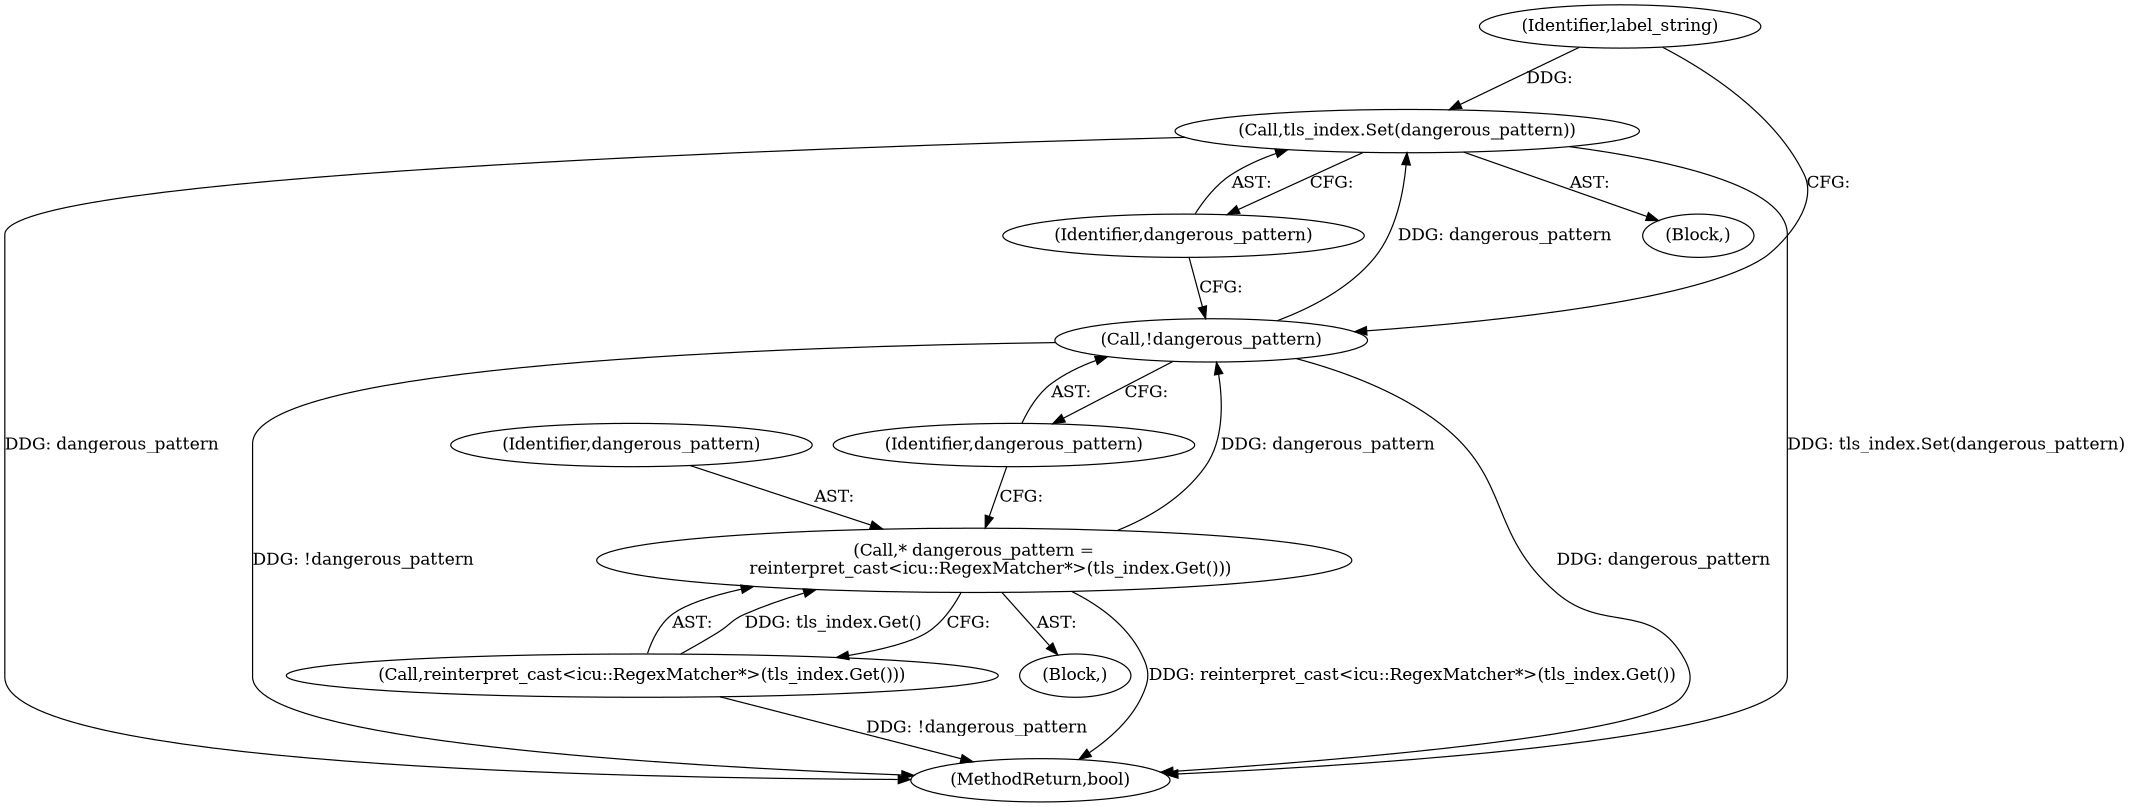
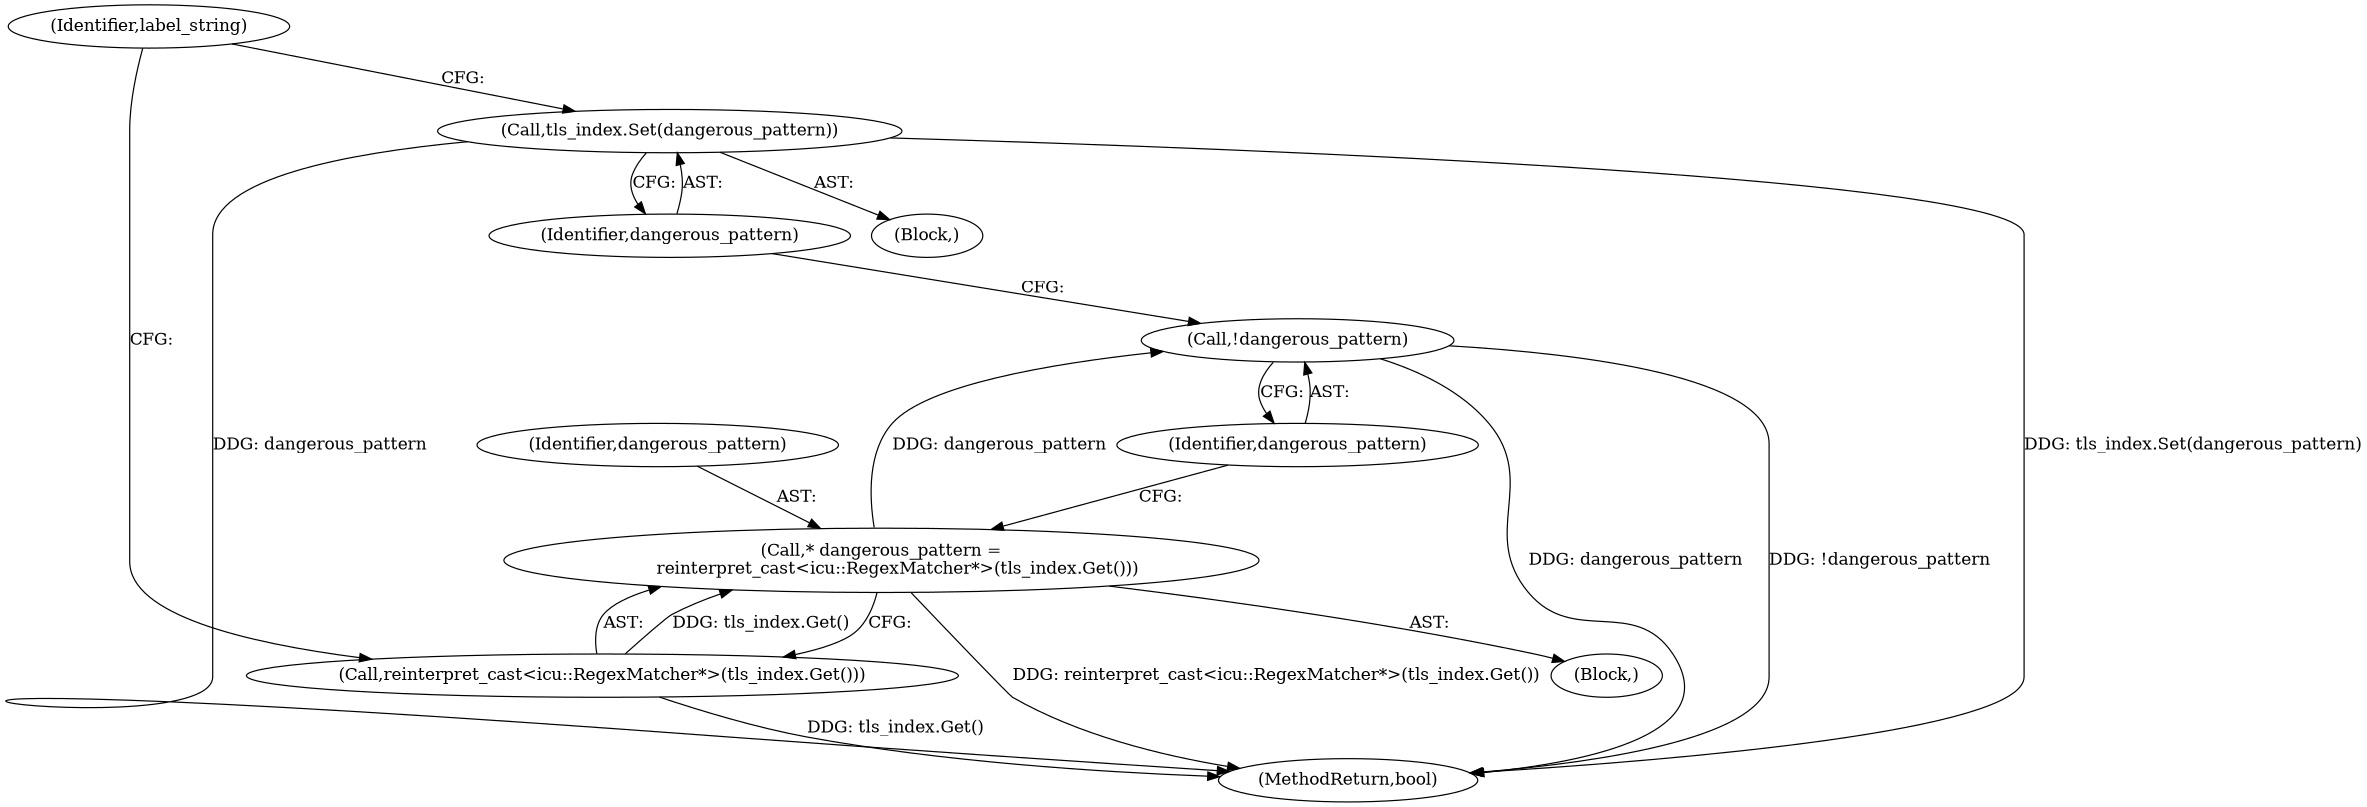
edge "(Identifier,label_string)" -> "(Call,tls_index.Set(dangerous_pattern))": label "DDG: " -> "CFG: "
edge "(Call,!dangerous_pattern)" -> "(Call,tls_index.Set(dangerous_pattern))": removed, label "DDG: dangerous_pattern"
edge "(Identifier,label_string)" -> "(Call,!dangerous_pattern)": now "(Identifier,label_string)" -> "(Call,reinterpret_cast<icu::RegexMatcher*>(tls_index.Get()))"
edge "(Call,reinterpret_cast<icu::RegexMatcher*>(tls_index.Get()))" -> "(MethodReturn,bool)": label "DDG: !dangerous_pattern" -> "DDG: tls_index.Get()"
